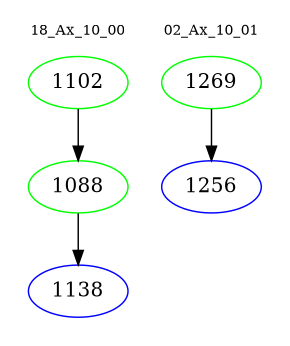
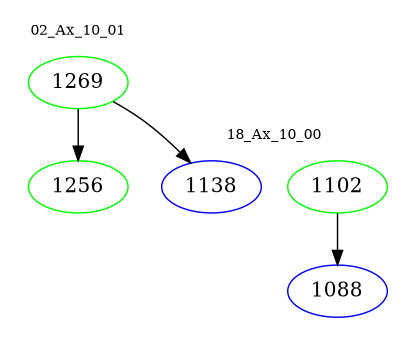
node "1088": color green -> blue
node "1256": color blue -> green
edge "1088" -> "1138": now "1269" -> "1138"
